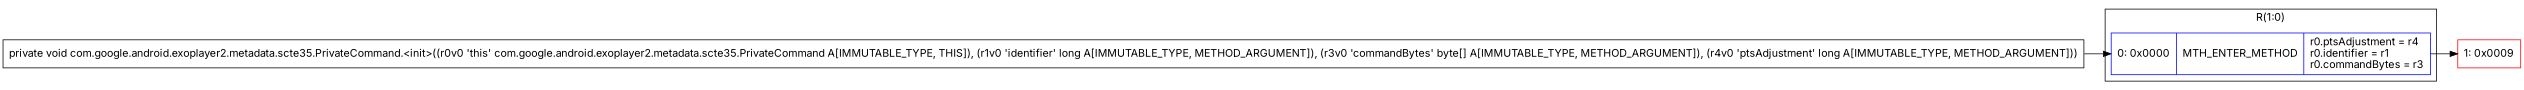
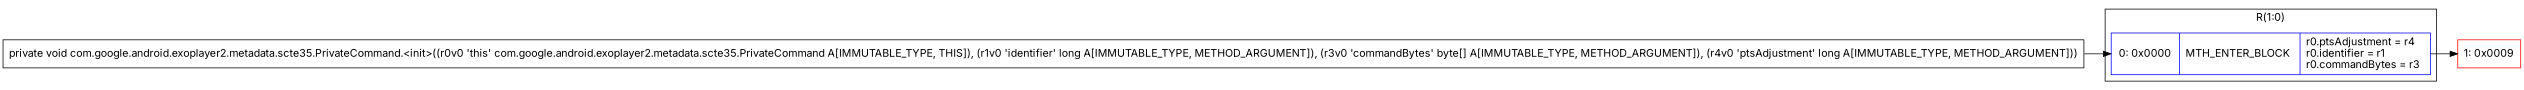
node "0: 0x0000": text "MTH_ENTER_METHOD" -> "MTH_ENTER_BLOCK"
